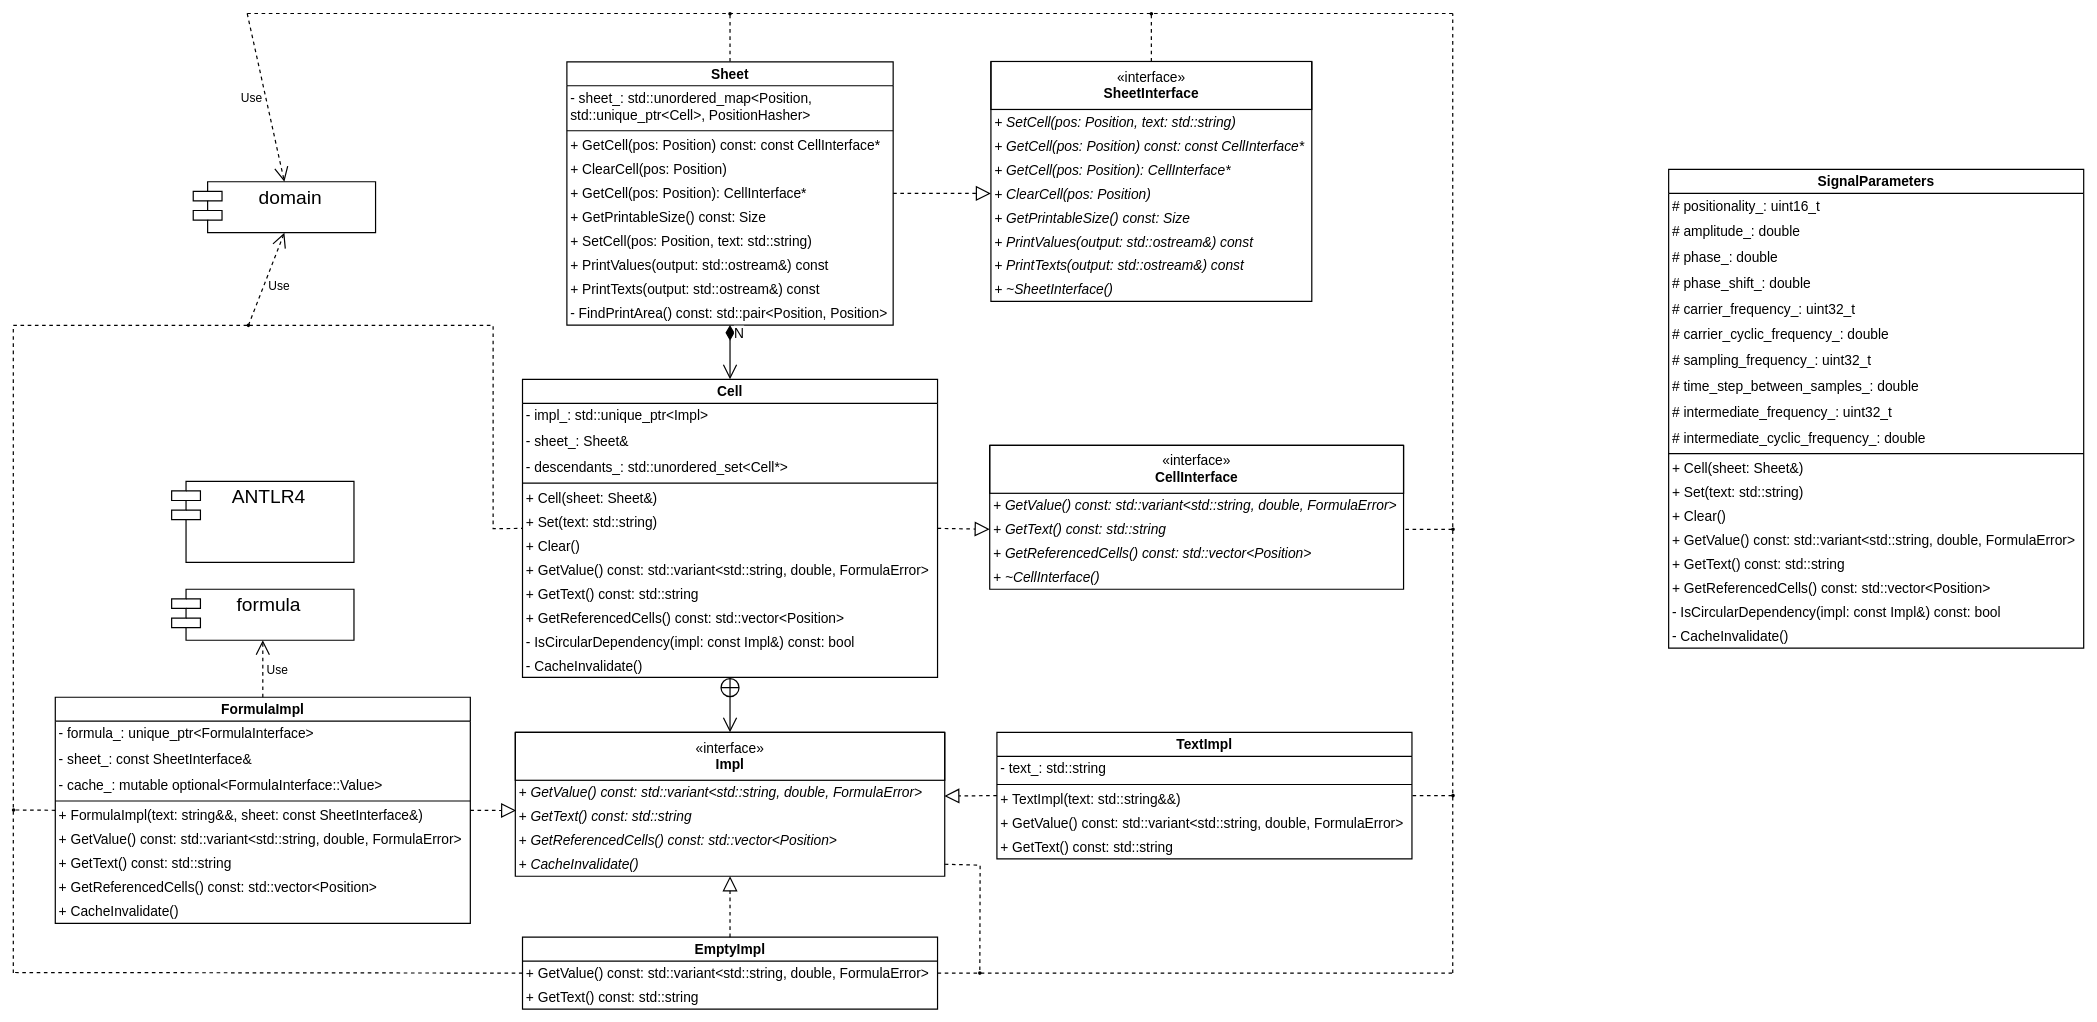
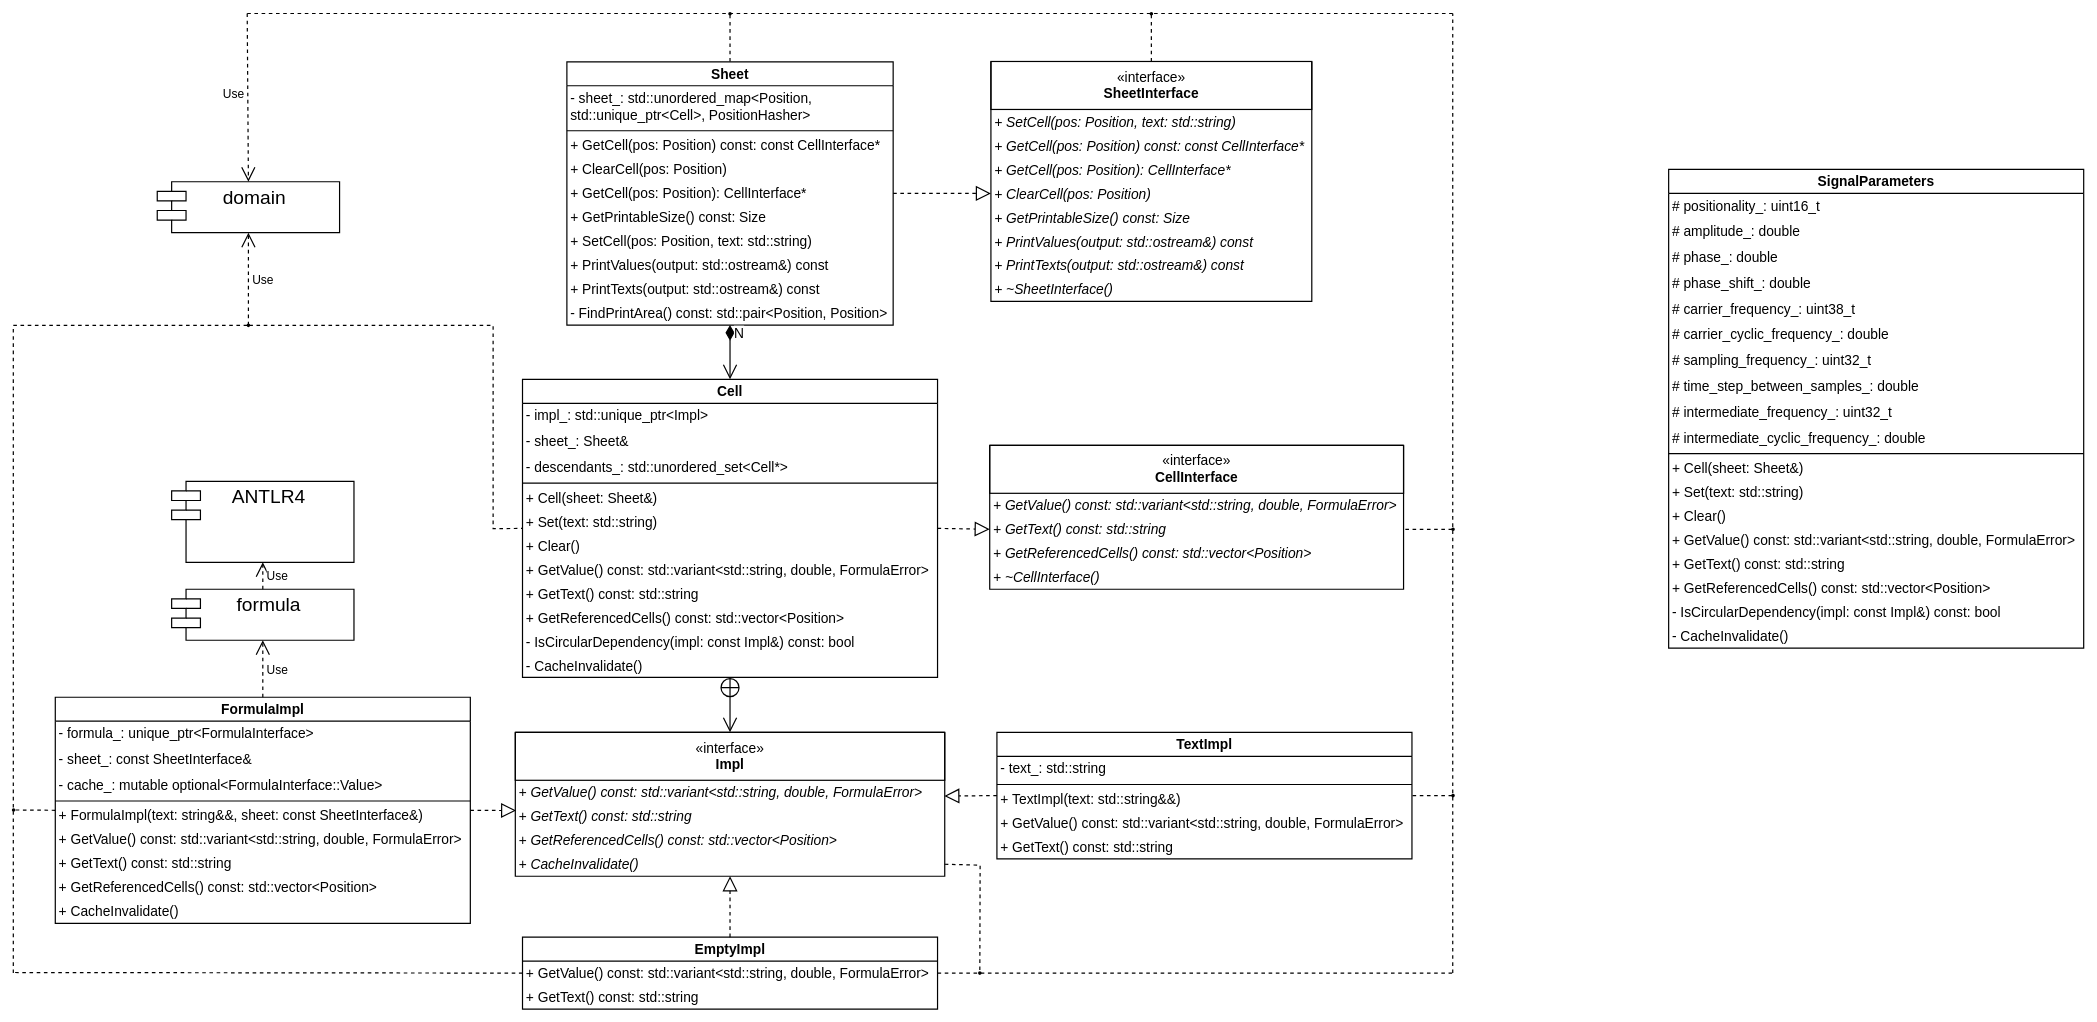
node "domain": moved (284, 207) -> (248, 207)
node "# carrier_frequency_: uint32_t": label "# carrier_frequency_: uint32_t" -> "# carrier_frequency_: uint38_t"
edge "formula" -> "ANTLR4": added, label "Use"
